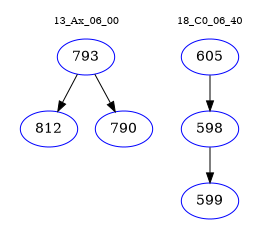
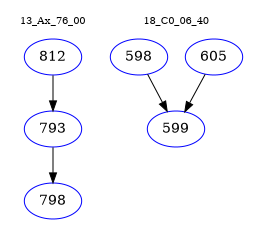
cluster "13_Ax_06_00": label "13_Ax_06_00" -> "13_Ax_76_00"
edge "793" -> "812": reversed
edge "605" -> "598": now "605" -> "599"
node "790": label "790" -> "798"
